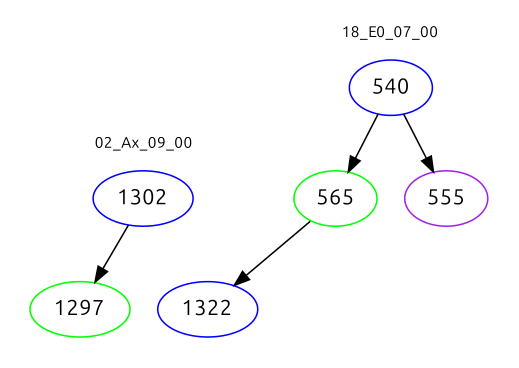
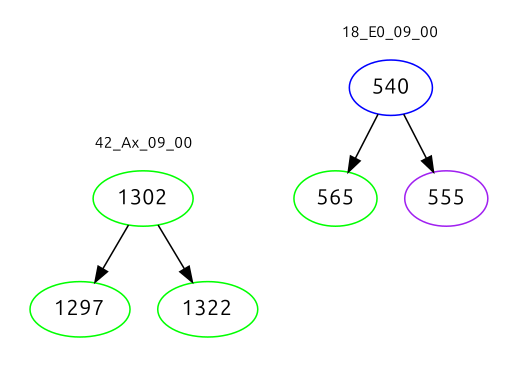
cluster "18_E0_07_00": label "18_E0_07_00" -> "18_E0_09_00"
cluster "02_Ax_09_00": label "02_Ax_09_00" -> "42_Ax_09_00"
node "1302": color blue -> green
edge "565" -> "1322": now "1302" -> "1322"
node "1322": color blue -> green
